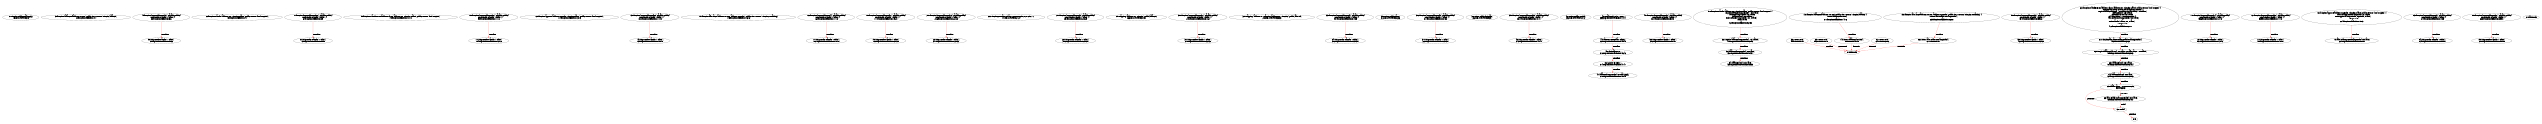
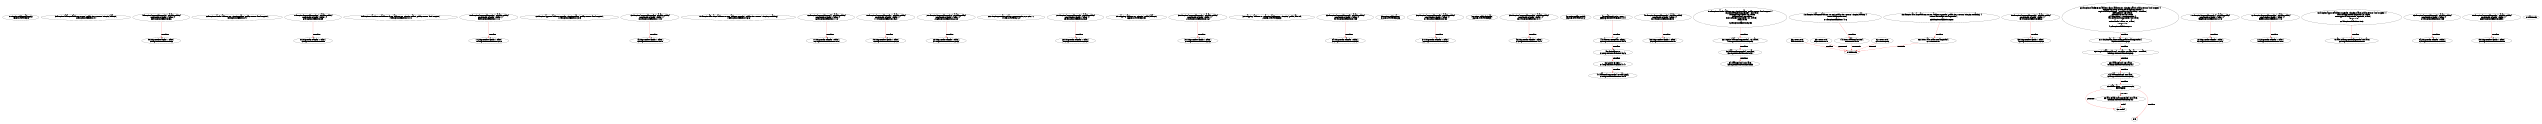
edge "74_ return balances[_owner]; 585-return-75-75" -> "0_ exit_node": label "line_exit" -> "return_exit"
edge "65_ end_if" -> "545": now "65_ if_allowance < MAX_UINT256 530-if-66-68" -> "545"
